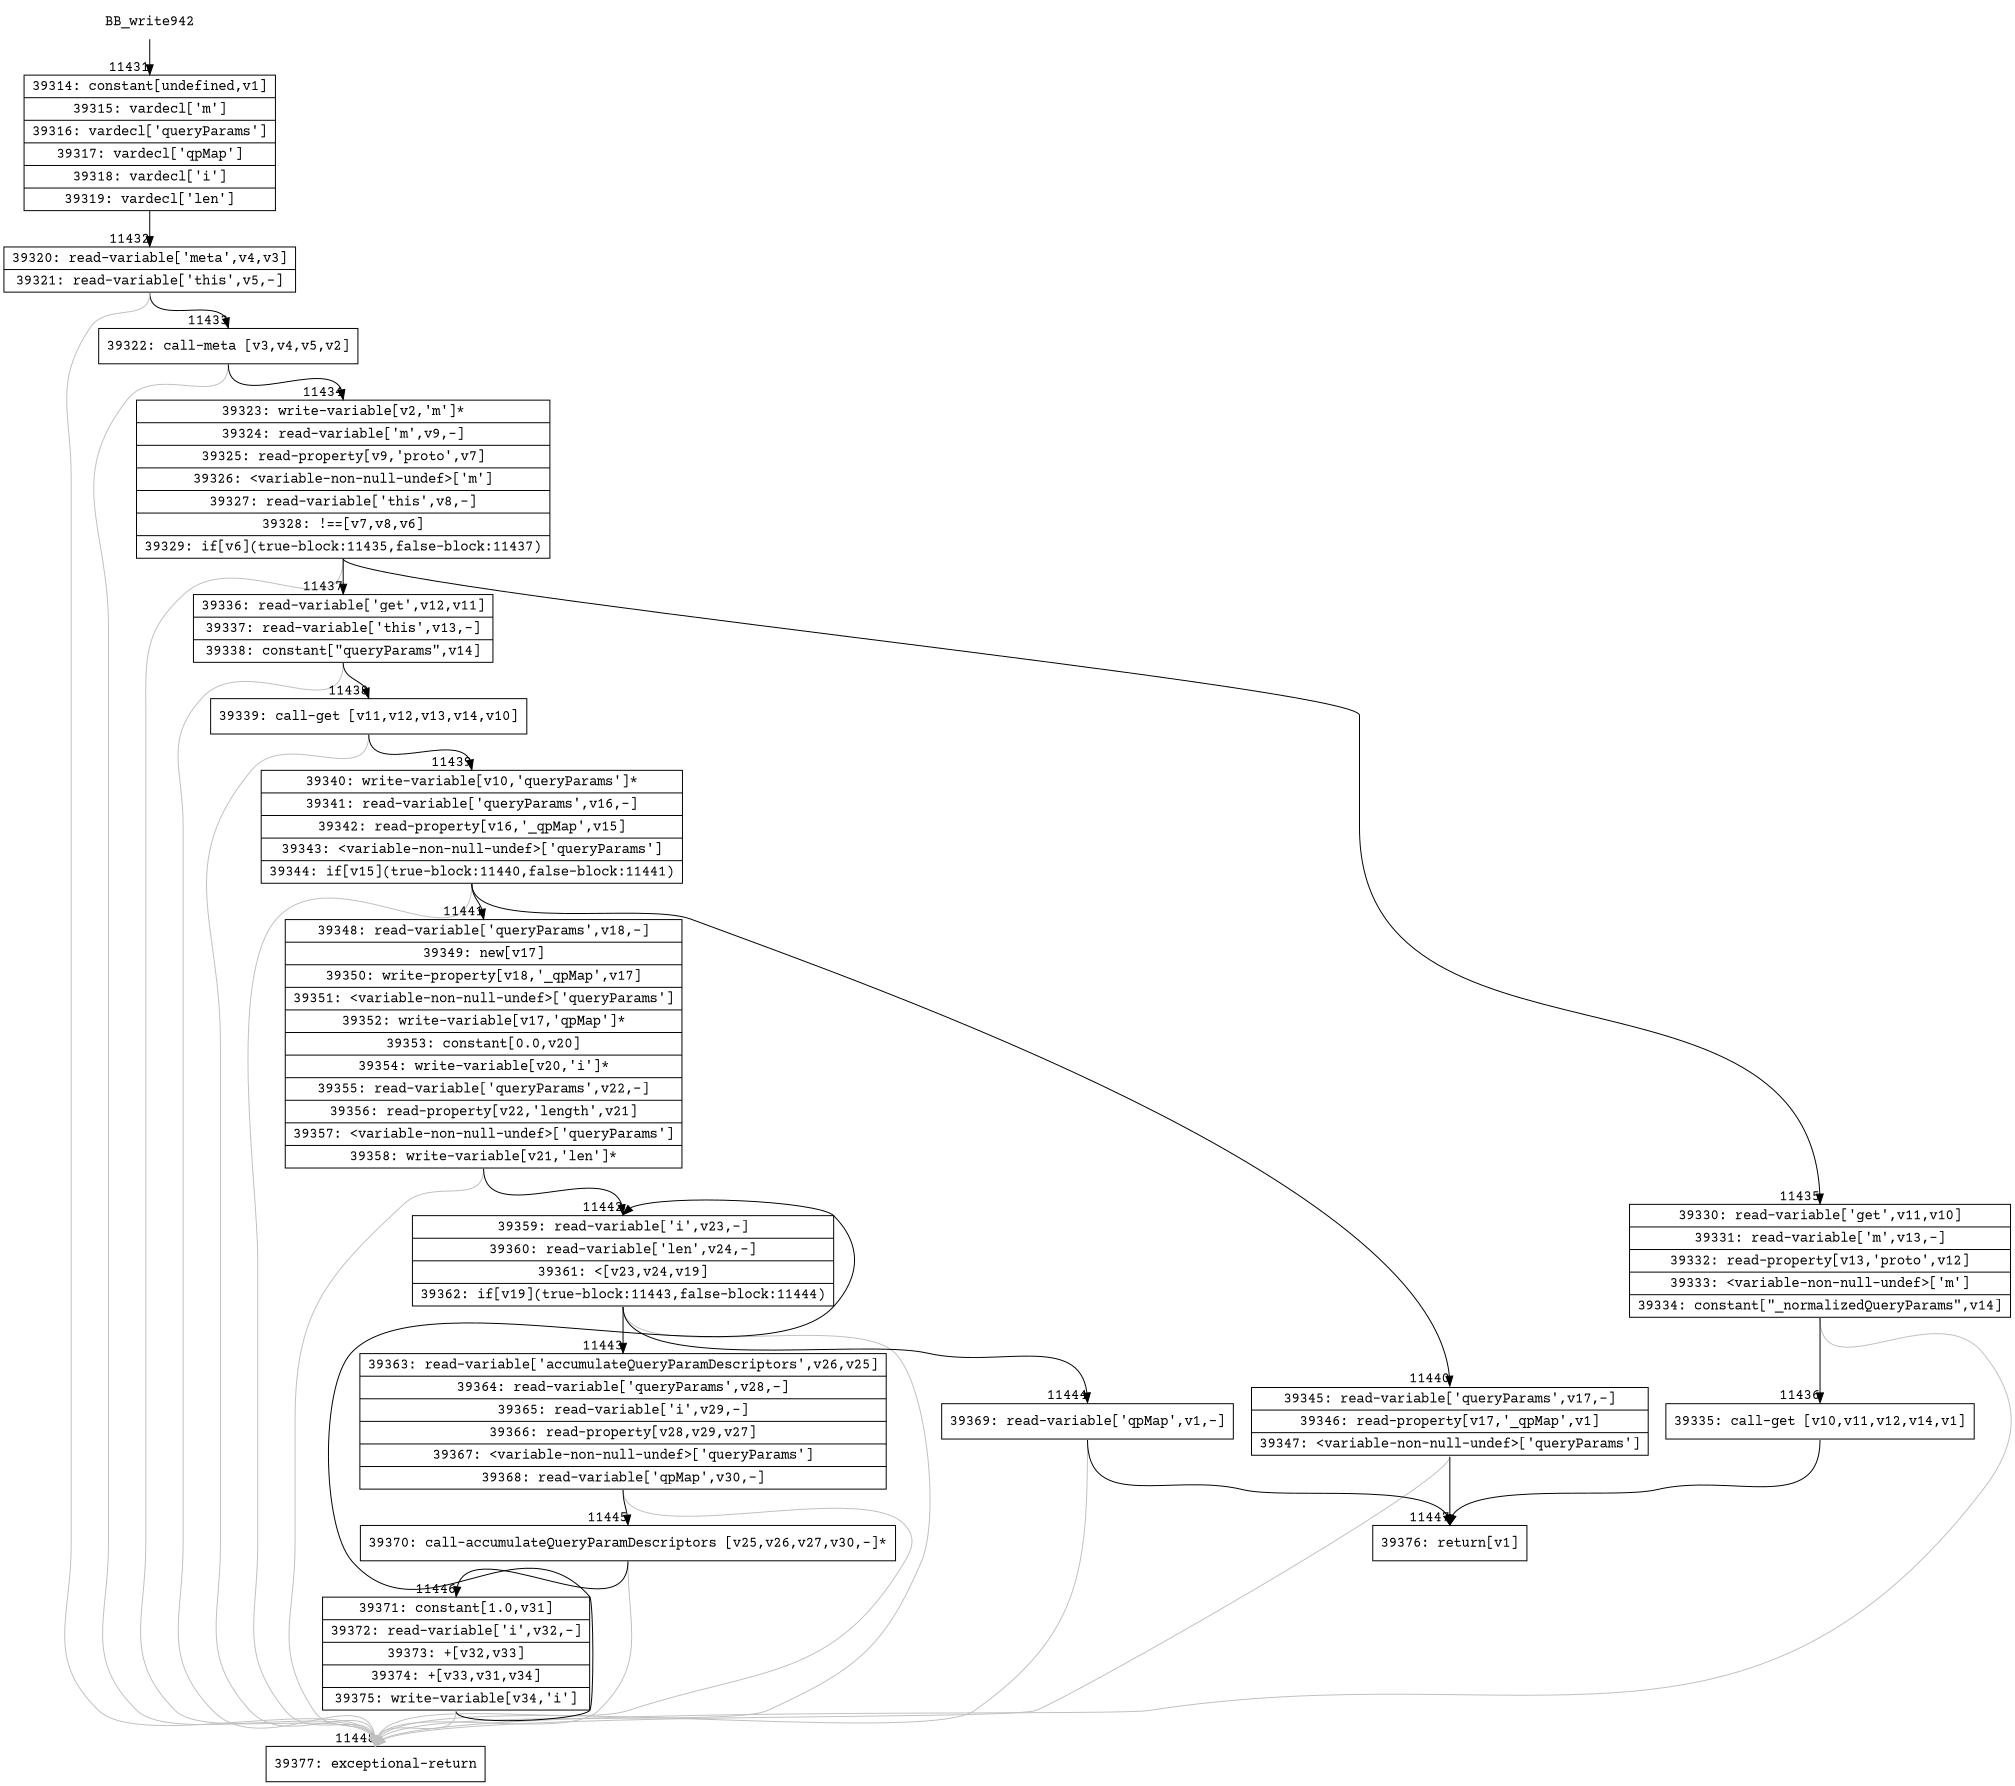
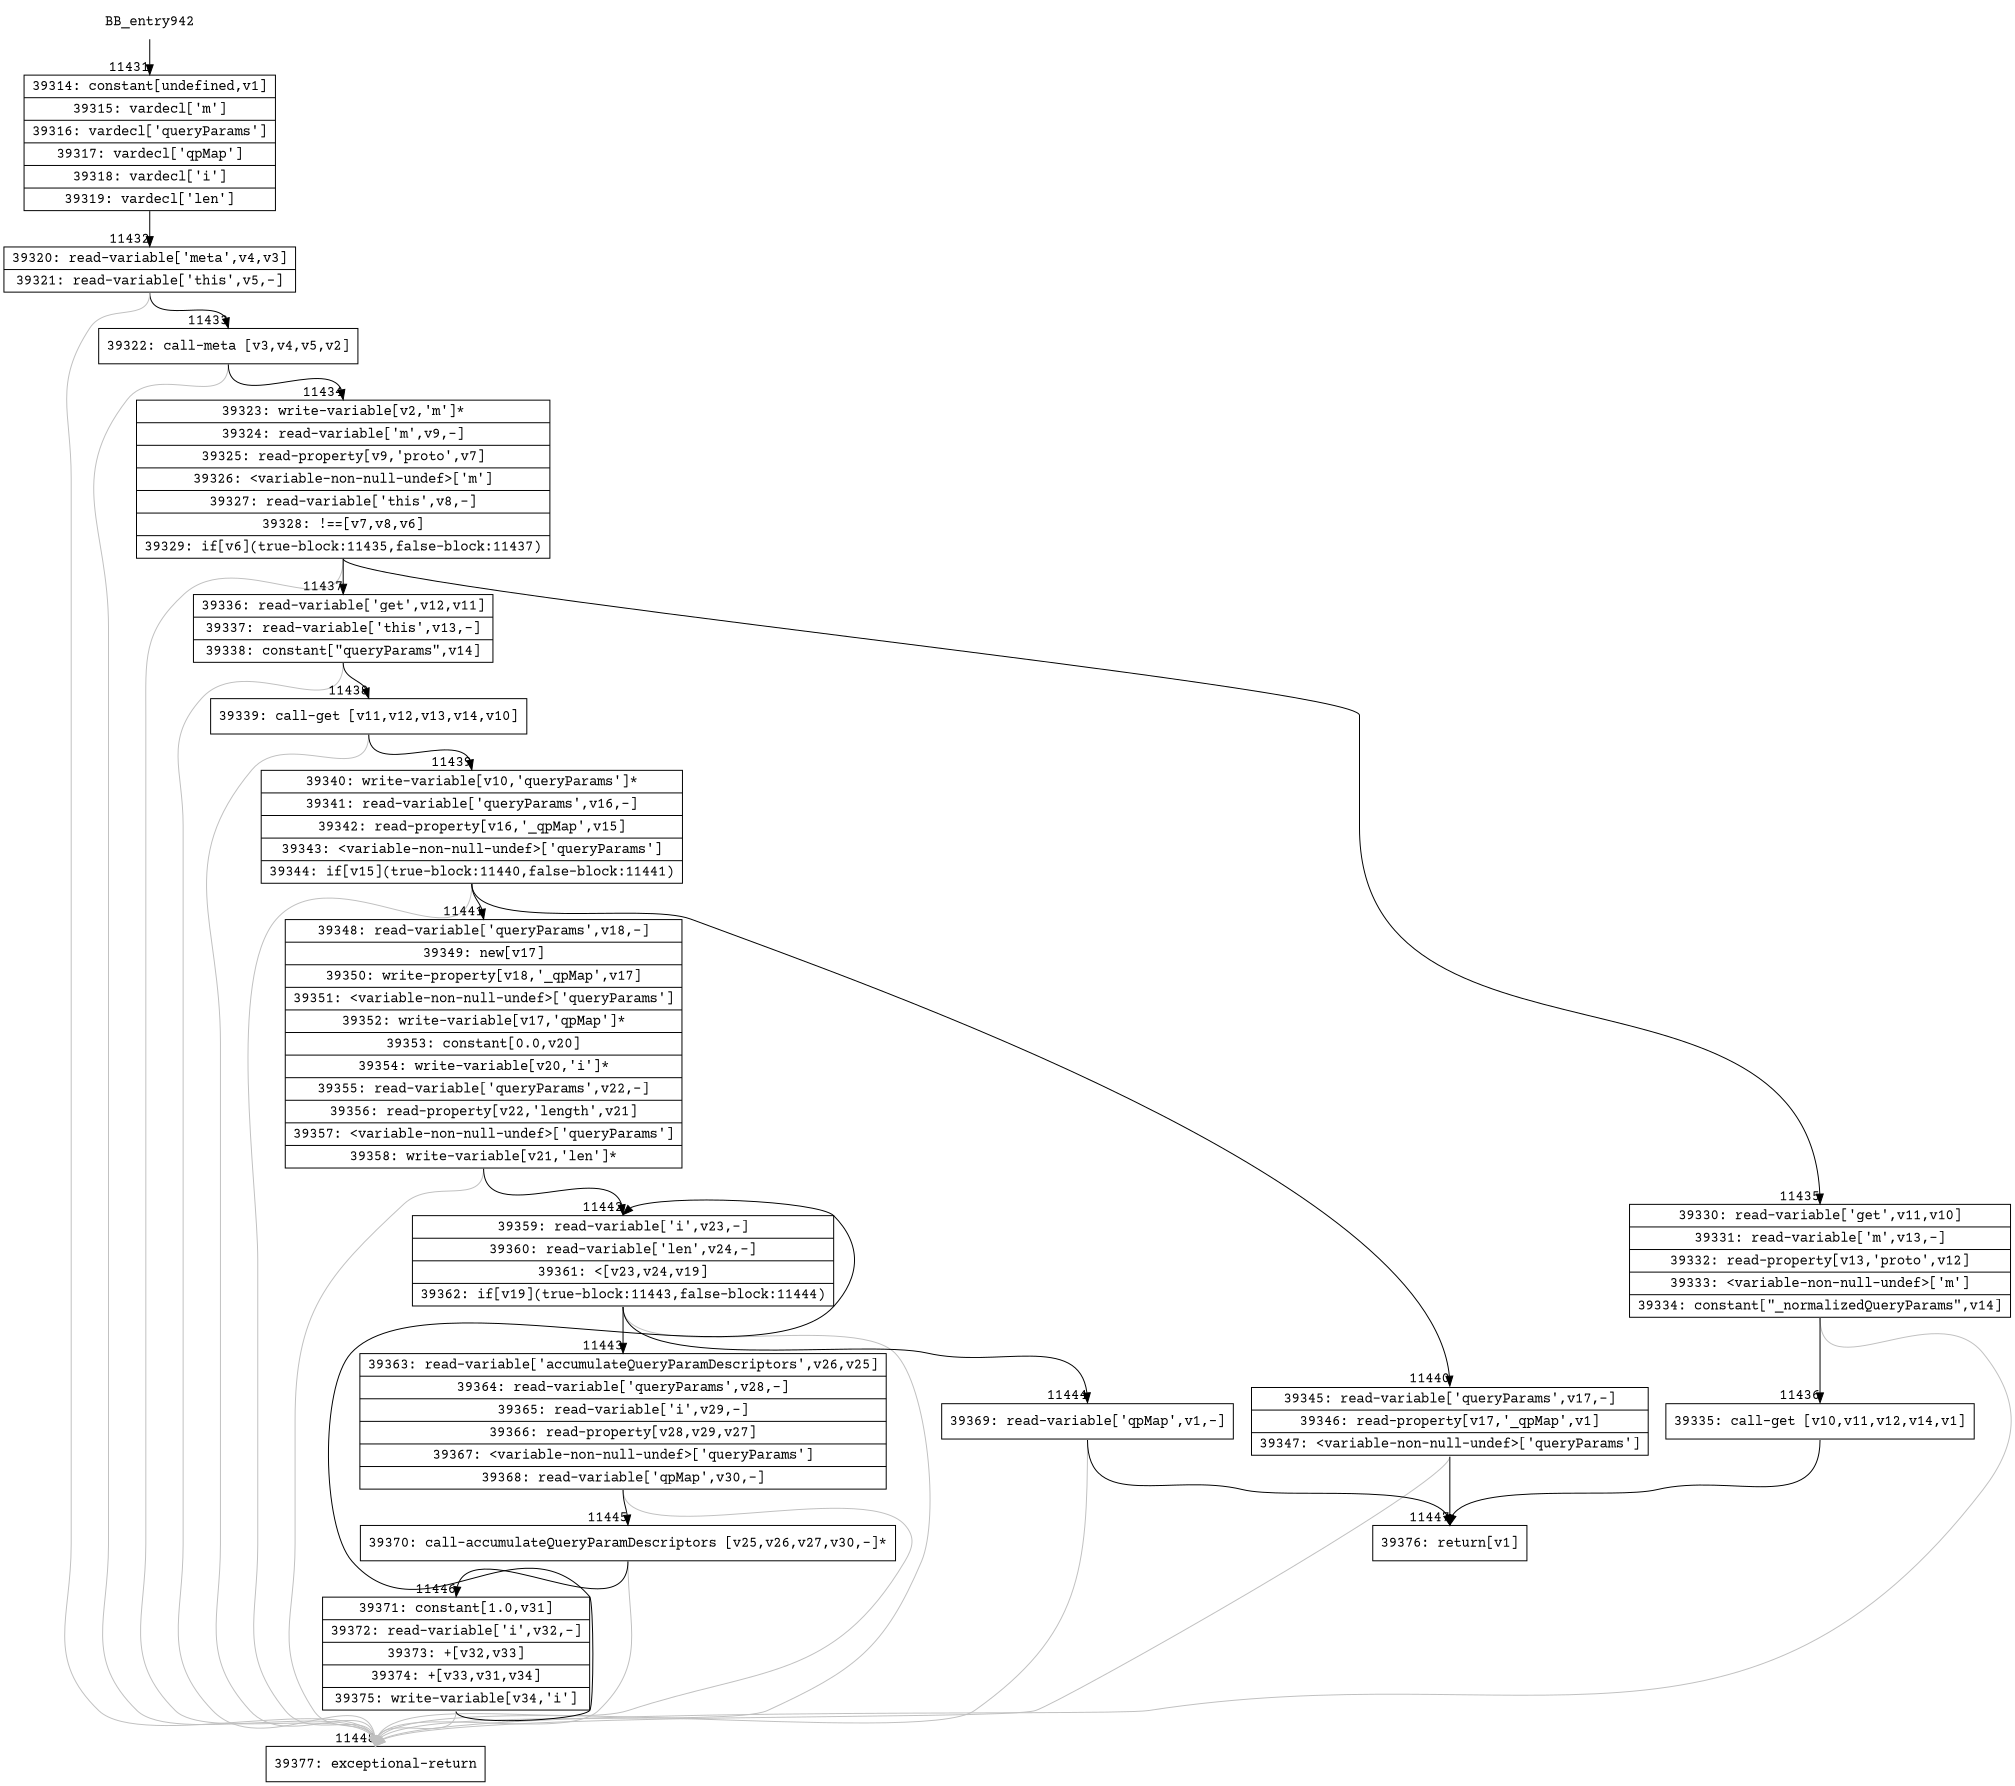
node "BB_write942": label "BB_write942" -> "BB_entry942"
